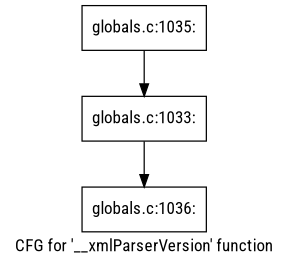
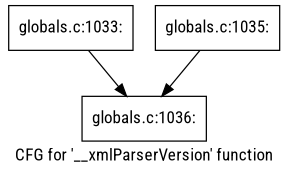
edge "globals.c:1035:" -> "globals.c:1033:": now "globals.c:1035:" -> "globals.c:1036:"
